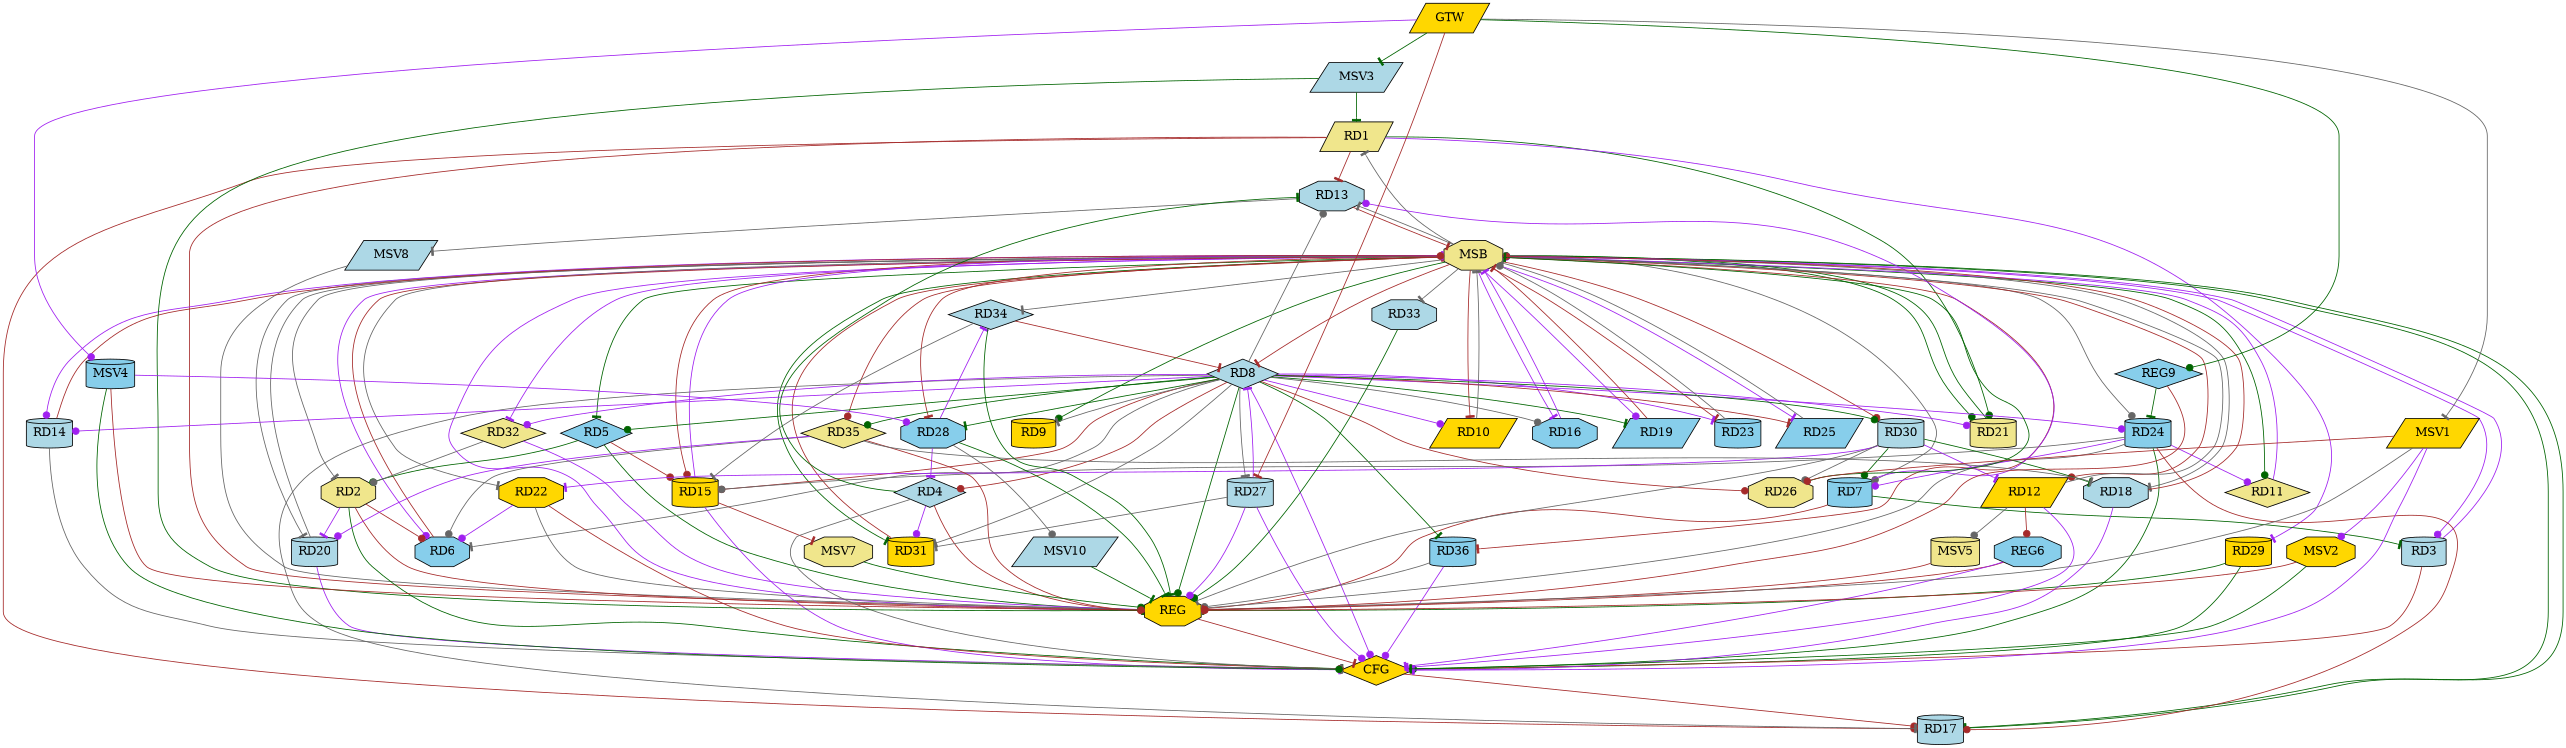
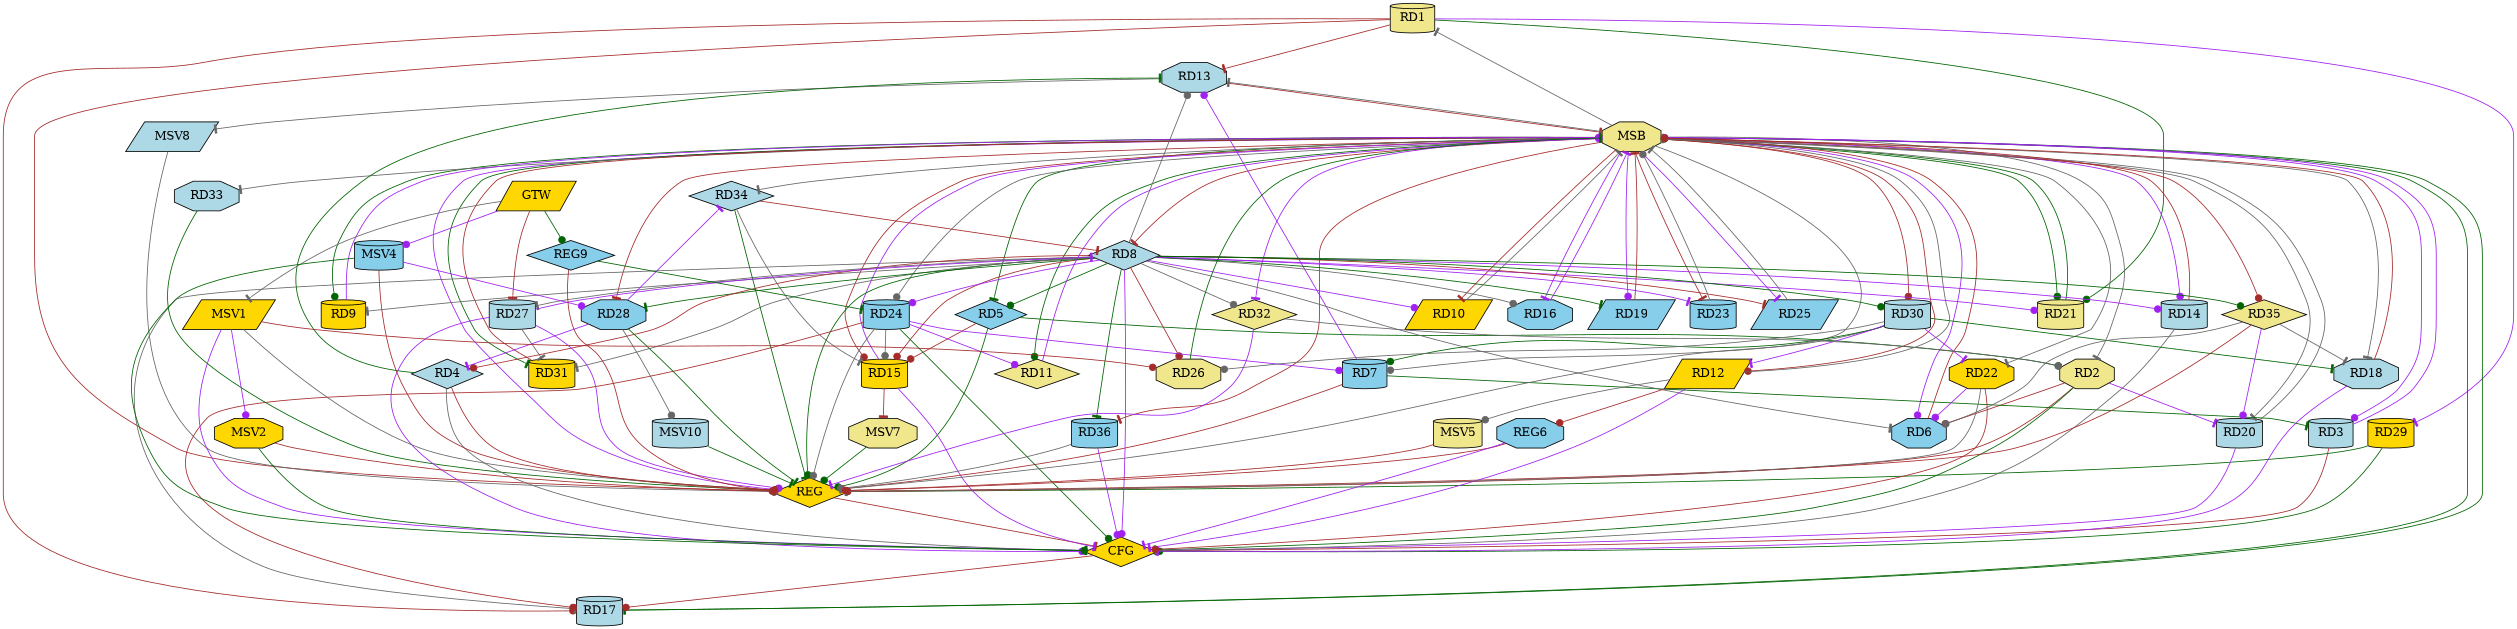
node "MSV3": removed
node "RD1": shape parallelogram -> cylinder
edge "RD9" -> "MSB": added
edge "RD8" -> "RD32": color purple -> gray40
edge "RD4" -> "RD31": removed
node "MSV10": shape parallelogram -> cylinder
node "REG": shape octagon -> diamond
